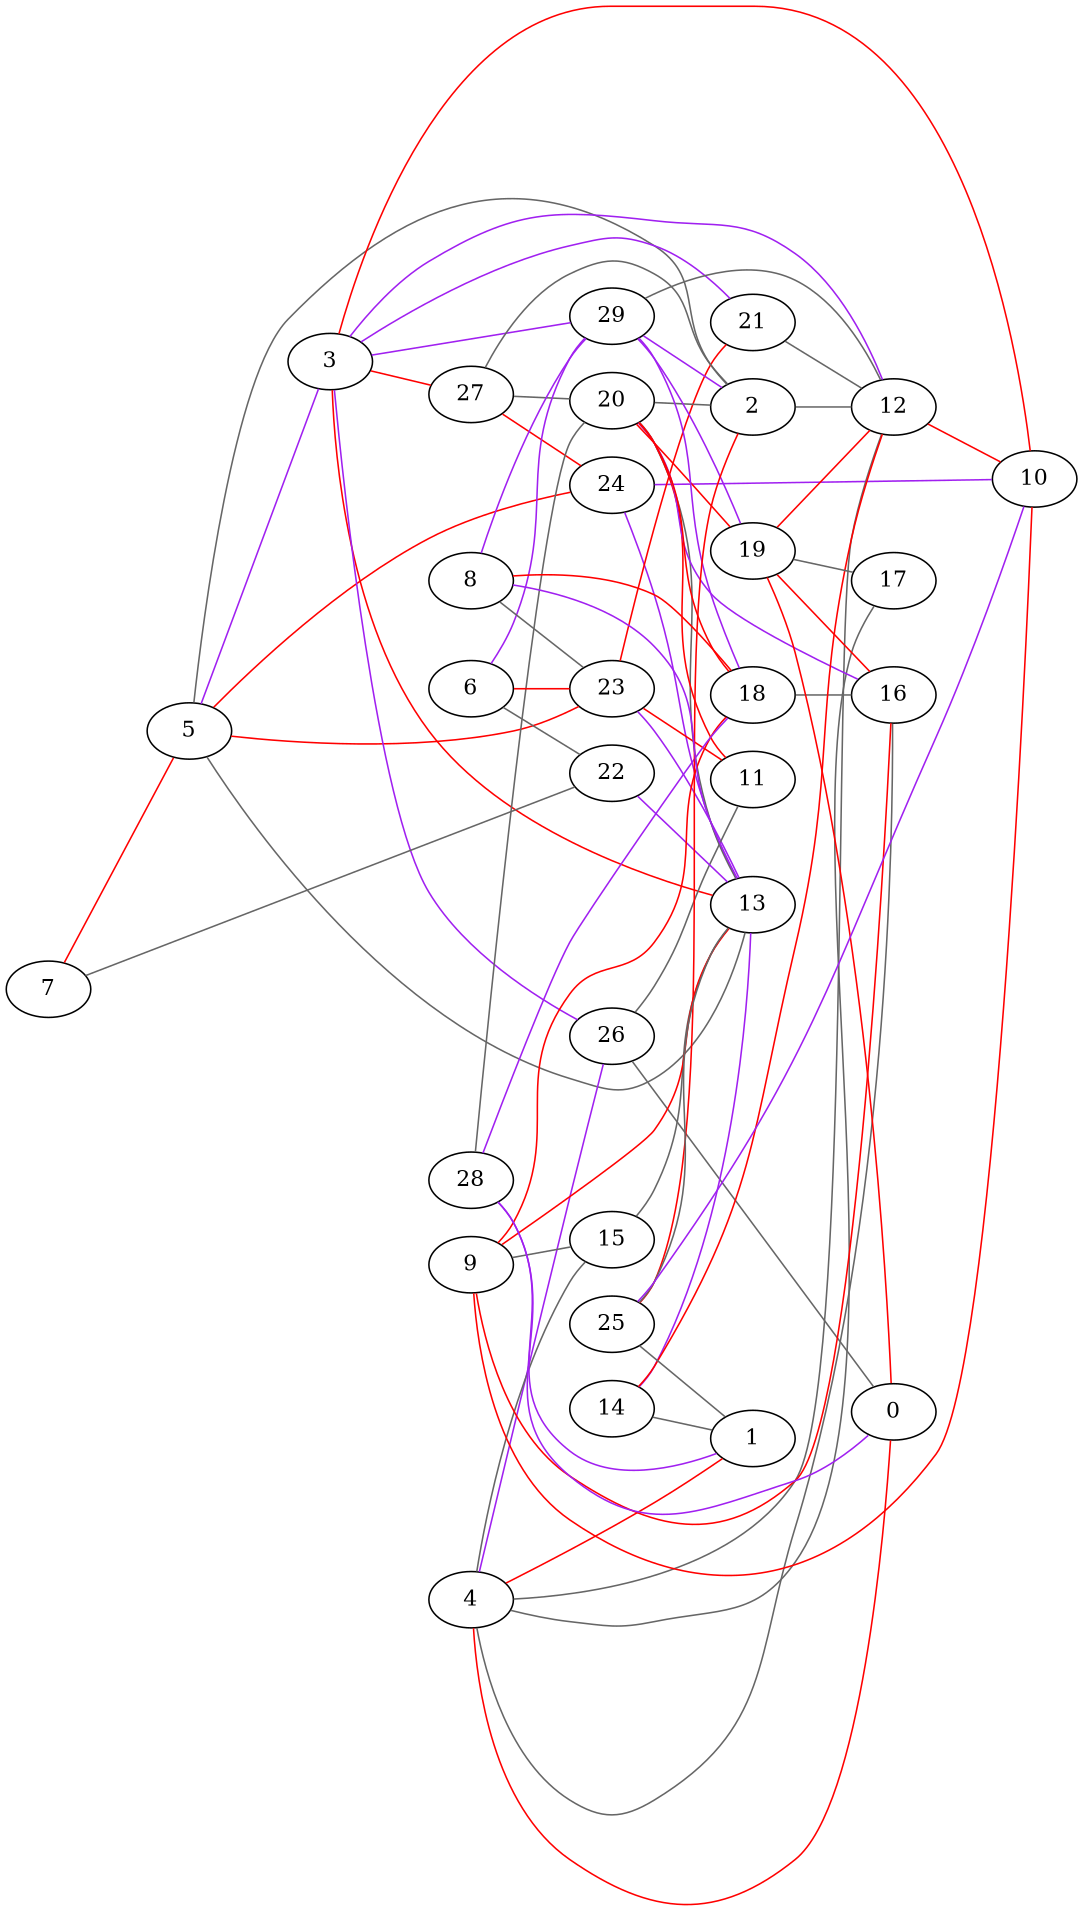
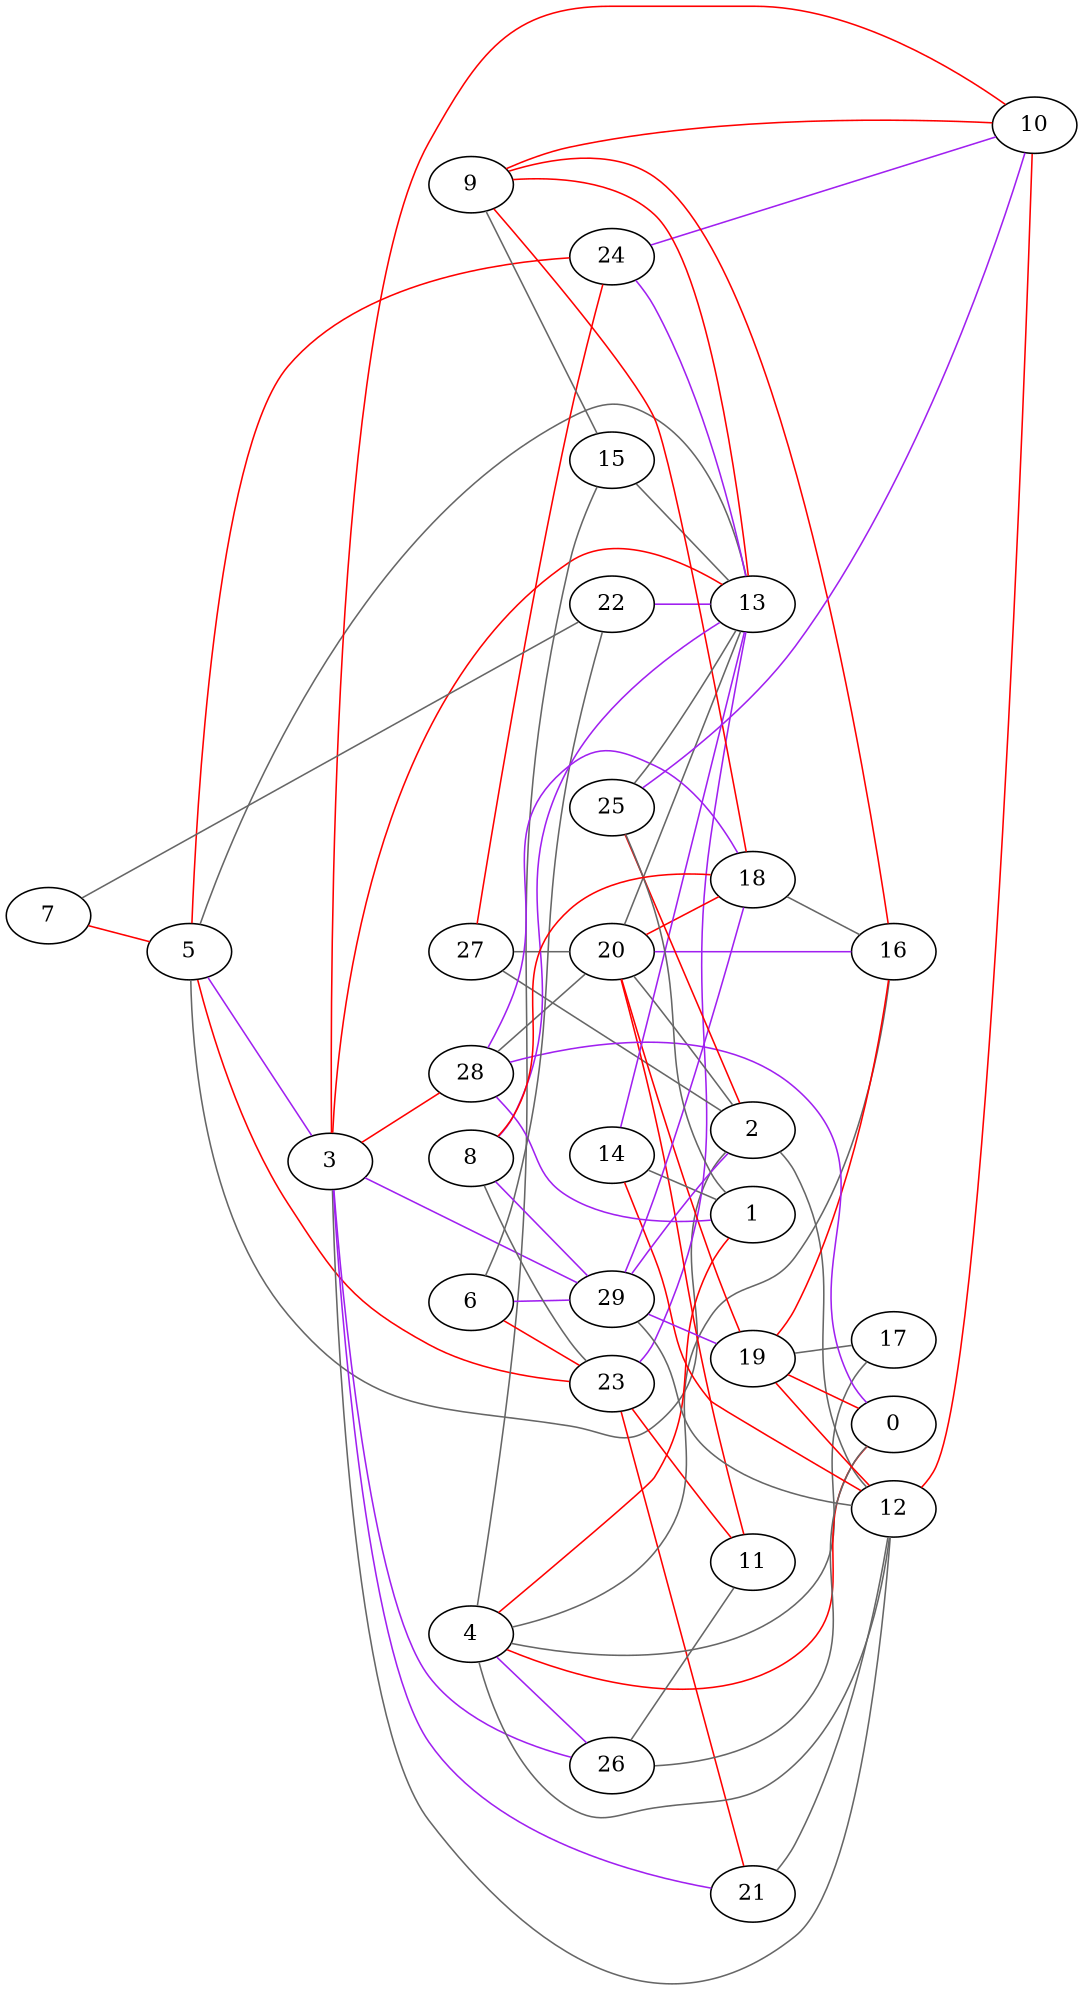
edge "3" -- "12": color purple -> gray40
edge "3" -- "27": now "3" -- "28"
